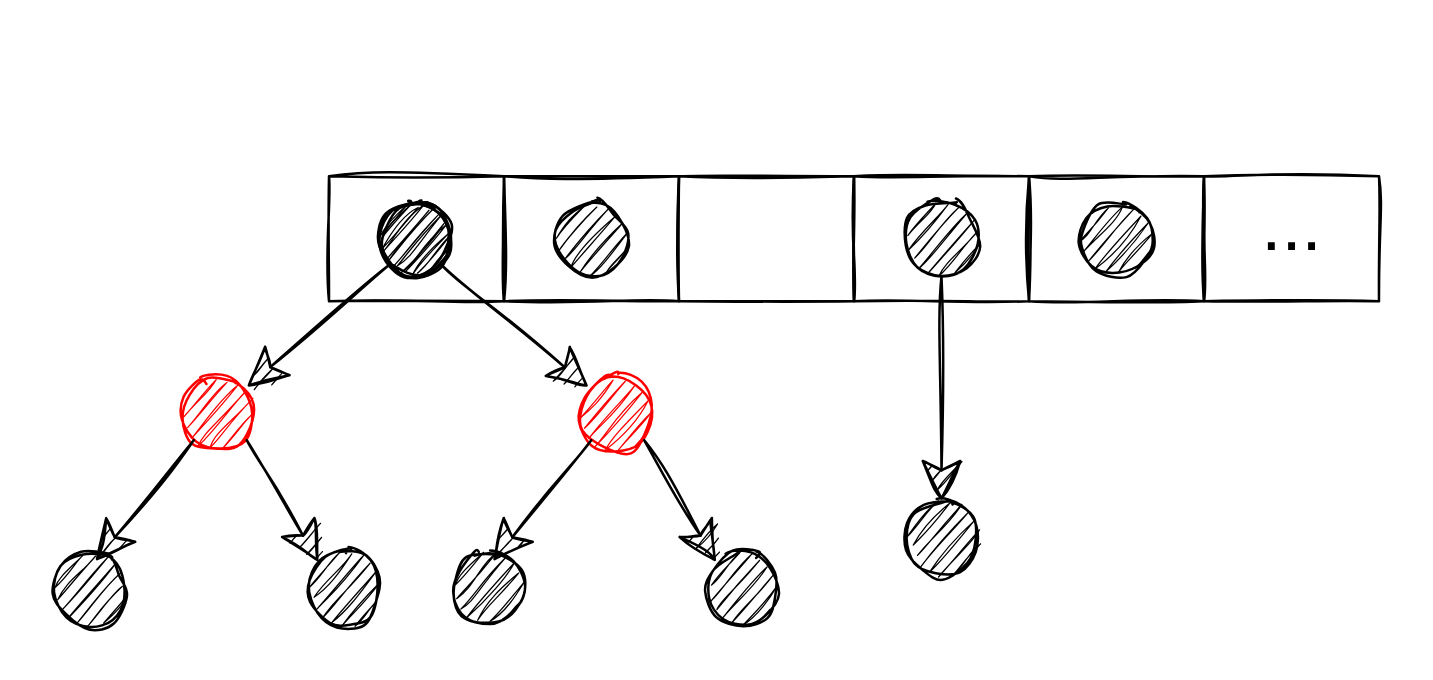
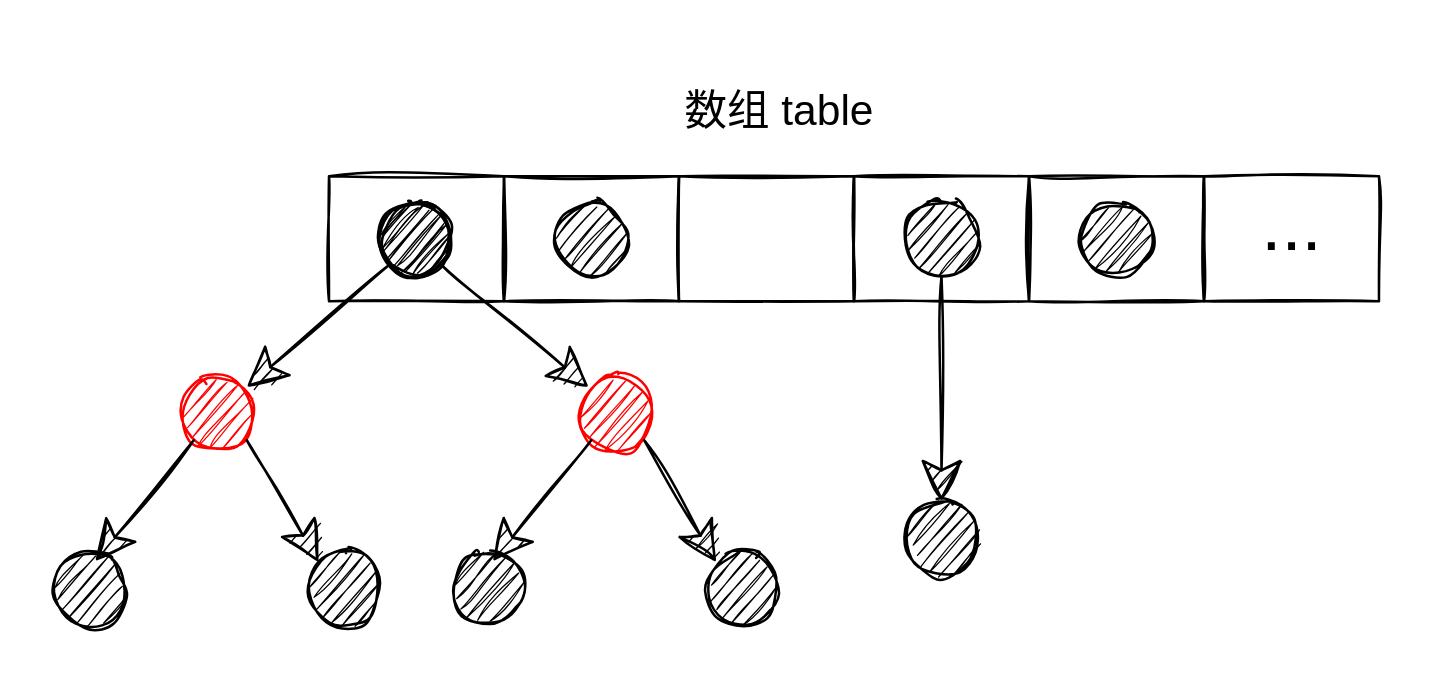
node "数组 table": added
